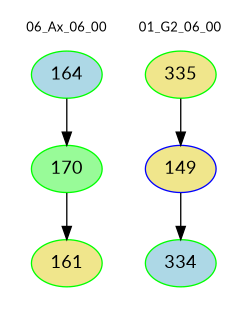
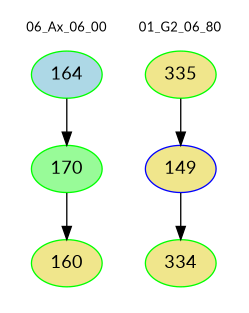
cluster "01_G2_06_00": label "01_G2_06_00" -> "01_G2_06_80"
node "161": label "161" -> "160"
node "334": fillcolor lightblue -> khaki
